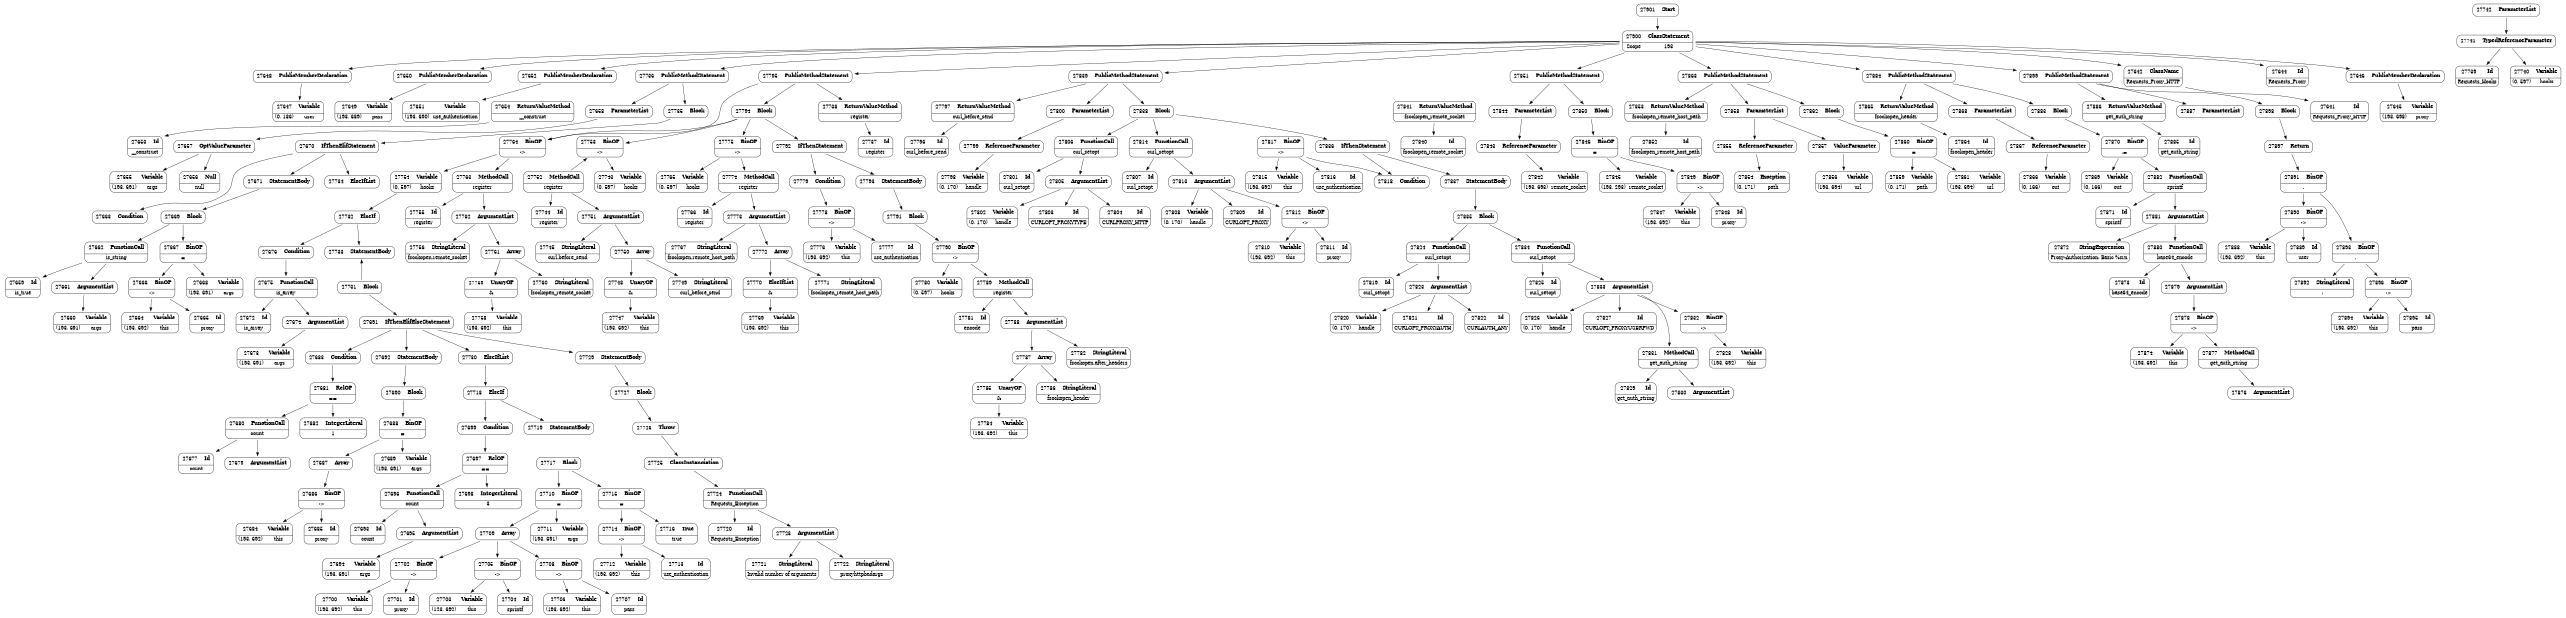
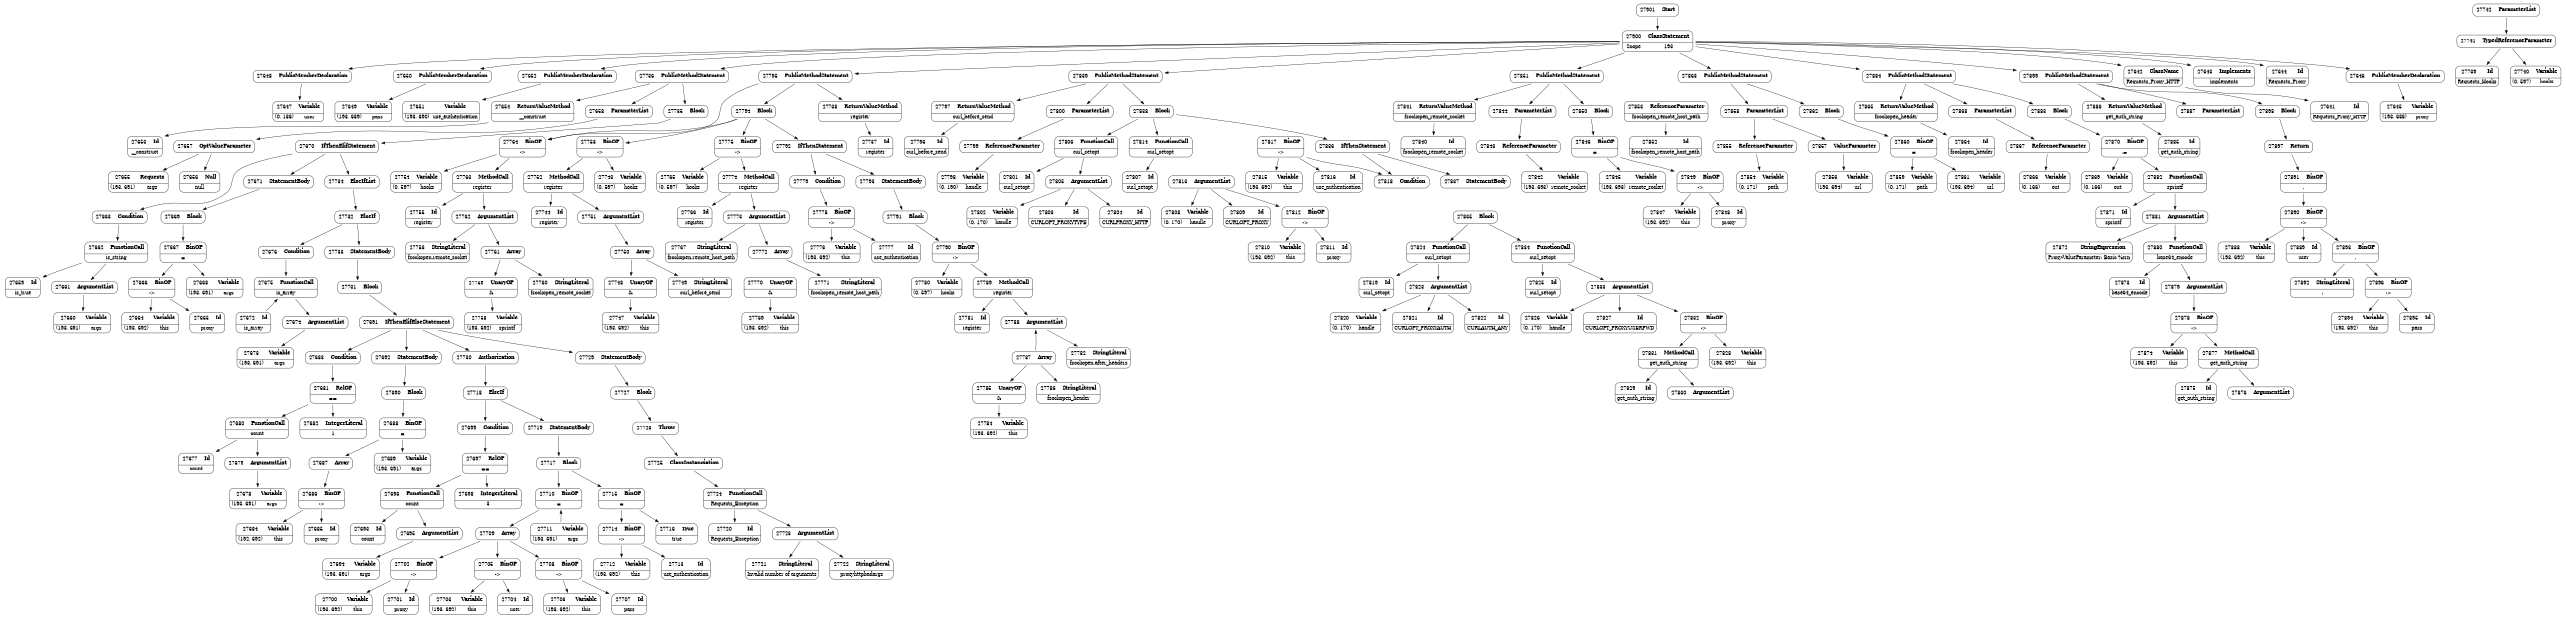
node "27643": added
edge "27851" -> "27841": added
edge "27863" -> "27853": removed
edge "27736" -> "27654": added
node "27853": text "ReturnValueMethod" -> "ReferenceParameter"
node "27645": text "(193, 698)" -> "(193, 688)"
edge "27752" -> "27753": reversed
edge "27814" -> "27813": removed
node "27655": text "Variable" -> "Requests"
node "27854": text "Exception" -> "Variable"
node "27798": text "(0, 170)" -> "(0, 190)"
node "27845": text "(193, 293)" -> "(193, 693)"
edge "27837" -> "27835": removed
edge "27754" -> "27732": now "27734" -> "27732"
edge "27891" -> "27893": now "27890" -> "27893"
edge "27669" -> "27662": now "27663" -> "27662"
node "27745": removed
node "27872": text "Proxy-Authorization: Basic %srn" -> "Proxy-ValueParameter: Basic %srn"
edge "27772" -> "27770": removed
edge "27731" -> "27733": reversed
node "27770": text "ElseIfList" -> "UnaryOP"
edge "27675" -> "27672": reversed
edge "27833" -> "27831": now "27832" -> "27831"
node "27758": text "this" -> "sprintf"
node "27781": text "encode" -> "register"
edge "27788" -> "27787": reversed
node "27730": text "ElseIfList" -> "Authorization"
node "27875": added
edge "27719" -> "27717": added
node "27678": added
edge "27710" -> "27711": reversed
node "27684": text "(193, 692)" -> "(192, 692)"
node "27703": text "(123, 692)" -> "(193, 692)"
node "27704": text "sprintf" -> "user"
